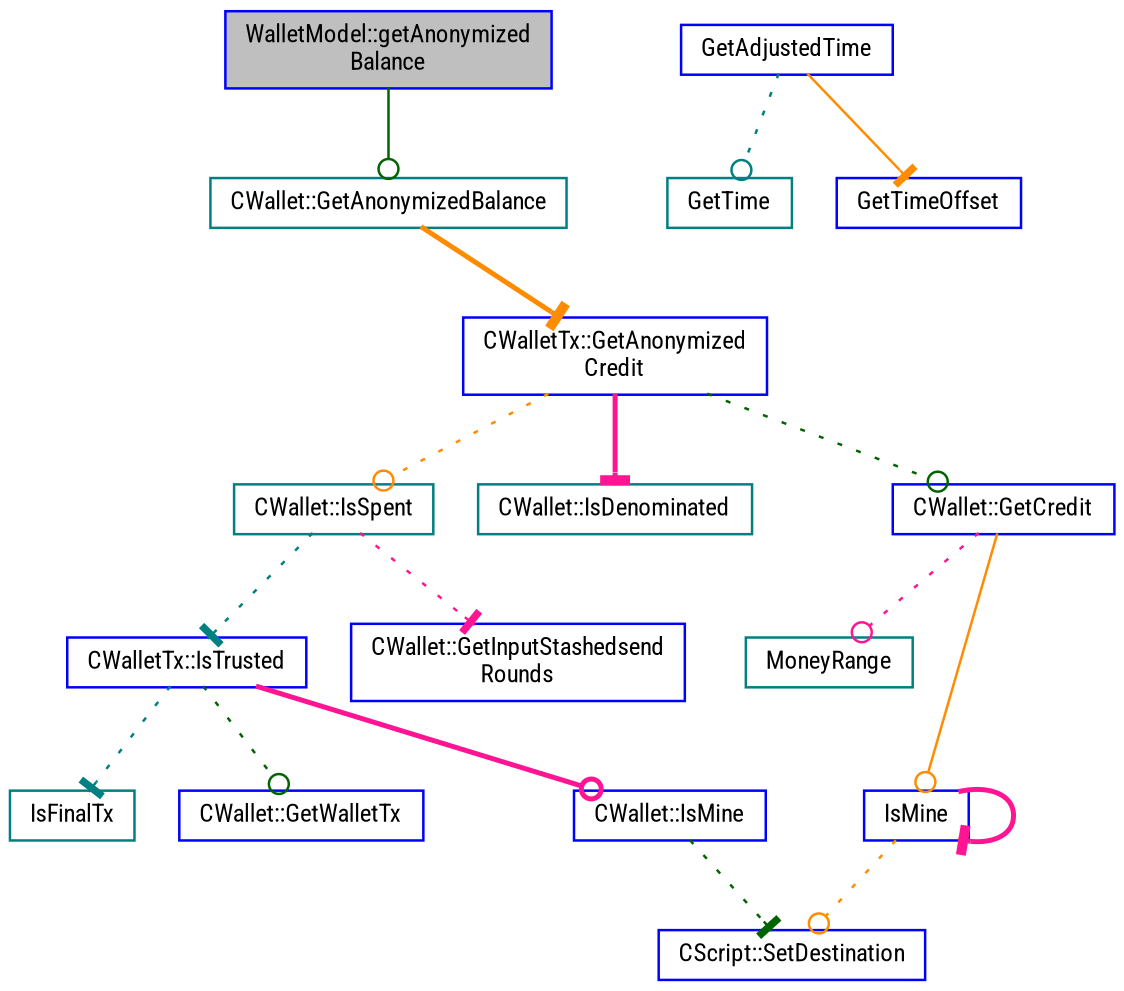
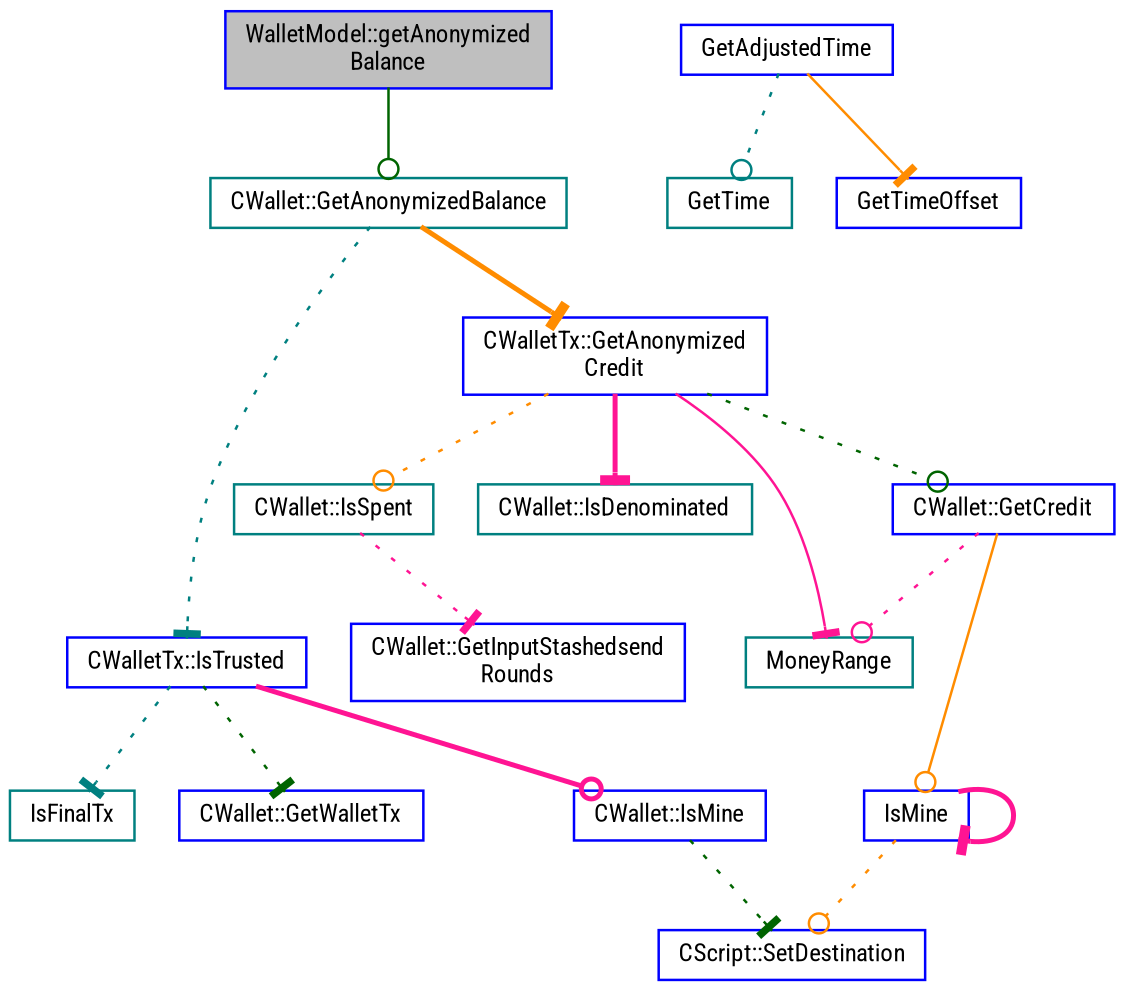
edge "CWalletTx::GetAnonymized Credit" -> "MoneyRange": added
edge "CWallet::IsSpent" -> "CWalletTx::IsTrusted": now "CWallet::GetAnonymizedBalance" -> "CWalletTx::IsTrusted"
edge "CWalletTx::IsTrusted" -> "CWallet::GetWalletTx": arrowhead odot -> tee
